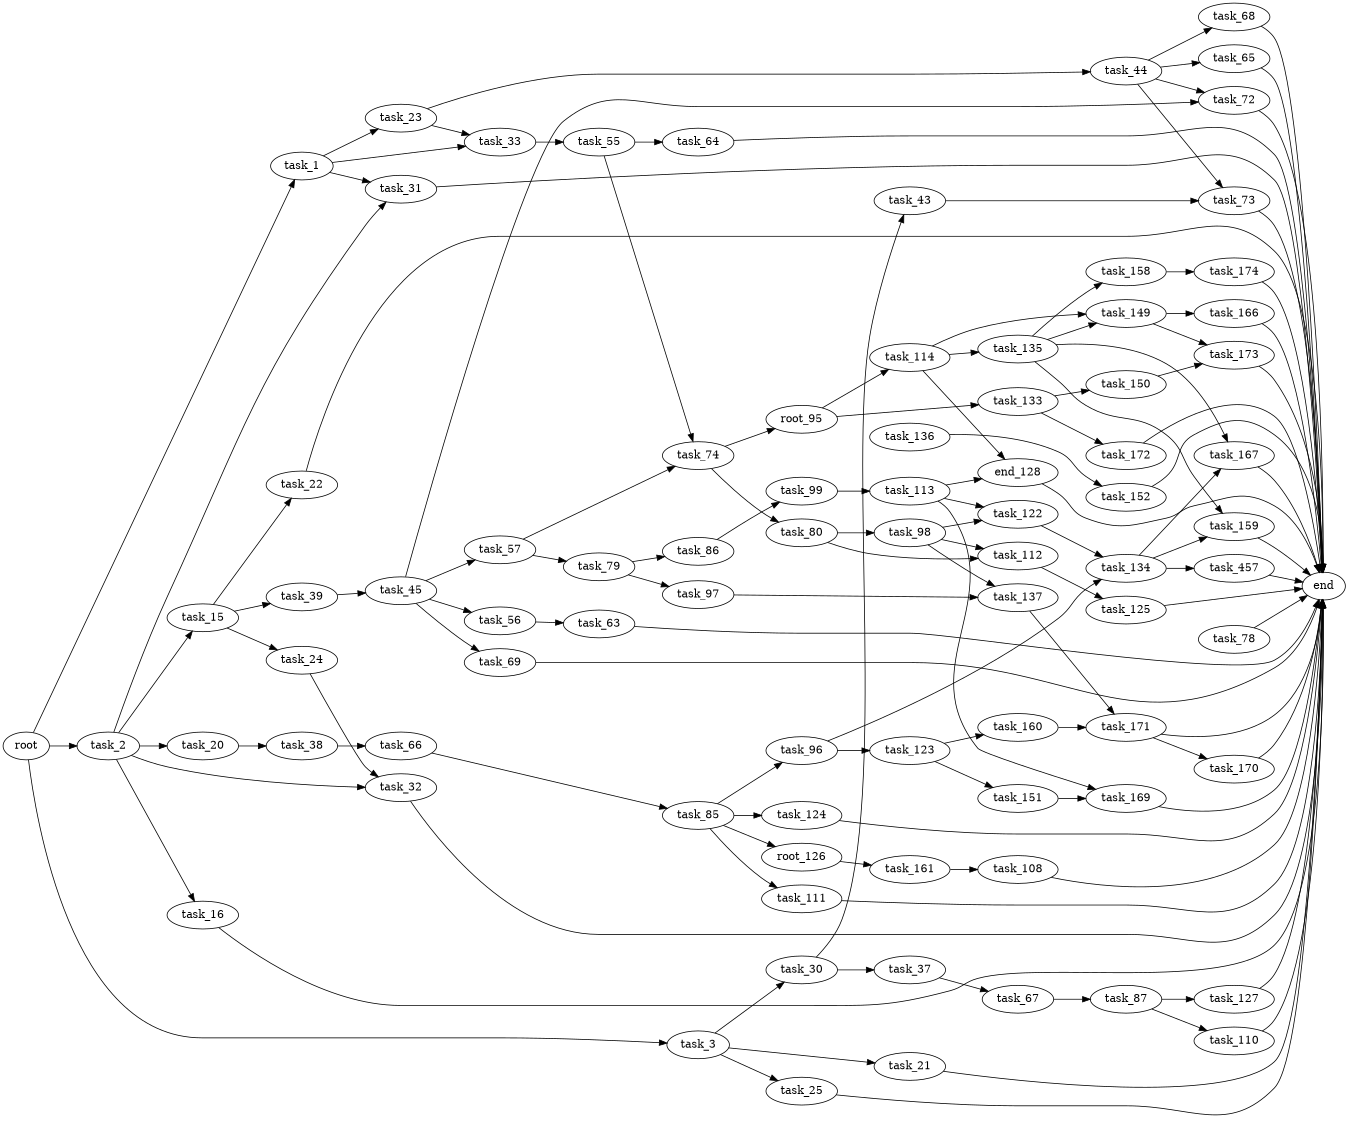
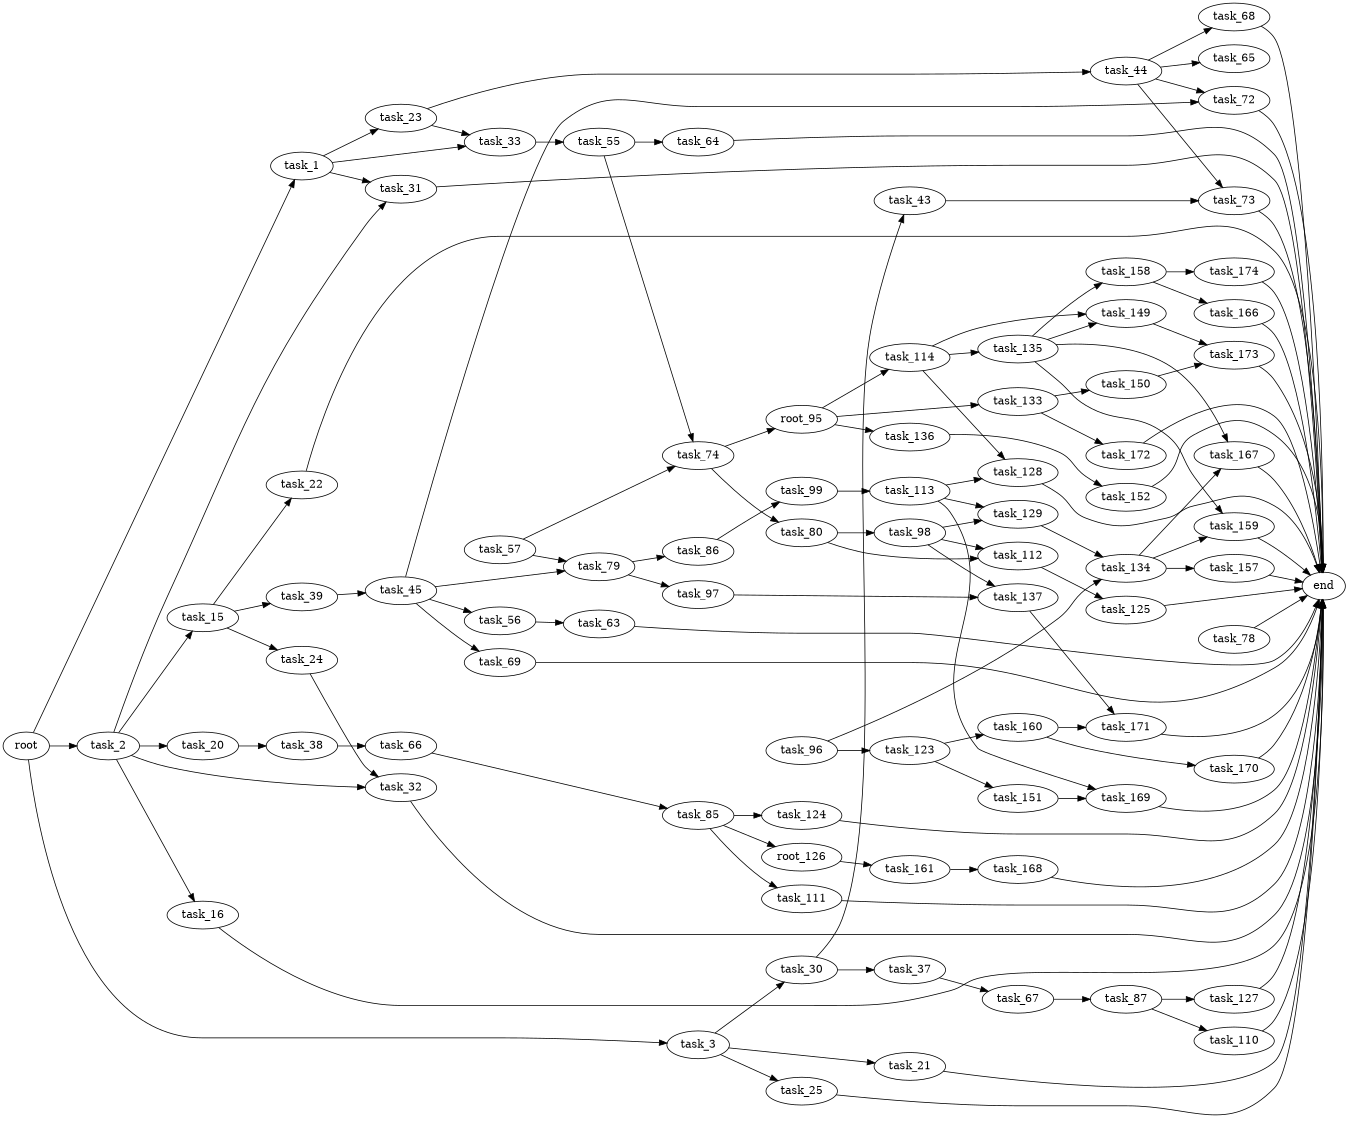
edge "task_65" -> "end": removed
edge "task_149" -> "task_166": now "task_158" -> "task_166"
edge "root_95" -> "task_136": added
node "end_128": label "end_128" -> "task_128"
node "task_122": label "task_122" -> "task_129"
node "task_457": label "task_457" -> "task_157"
edge "task_45" -> "task_57": now "task_45" -> "task_79"
edge "task_171" -> "task_170": now "task_160" -> "task_170"
edge "task_85" -> "task_96": removed
node "task_108": label "task_108" -> "task_168"
